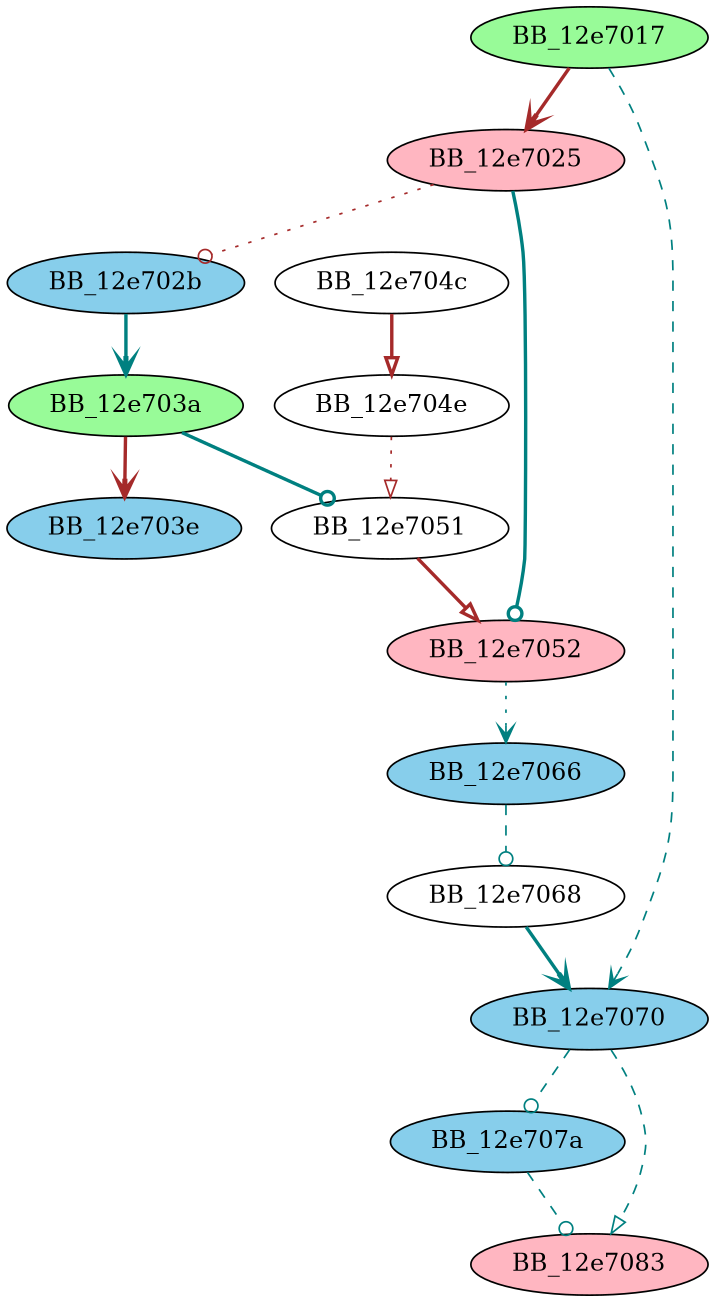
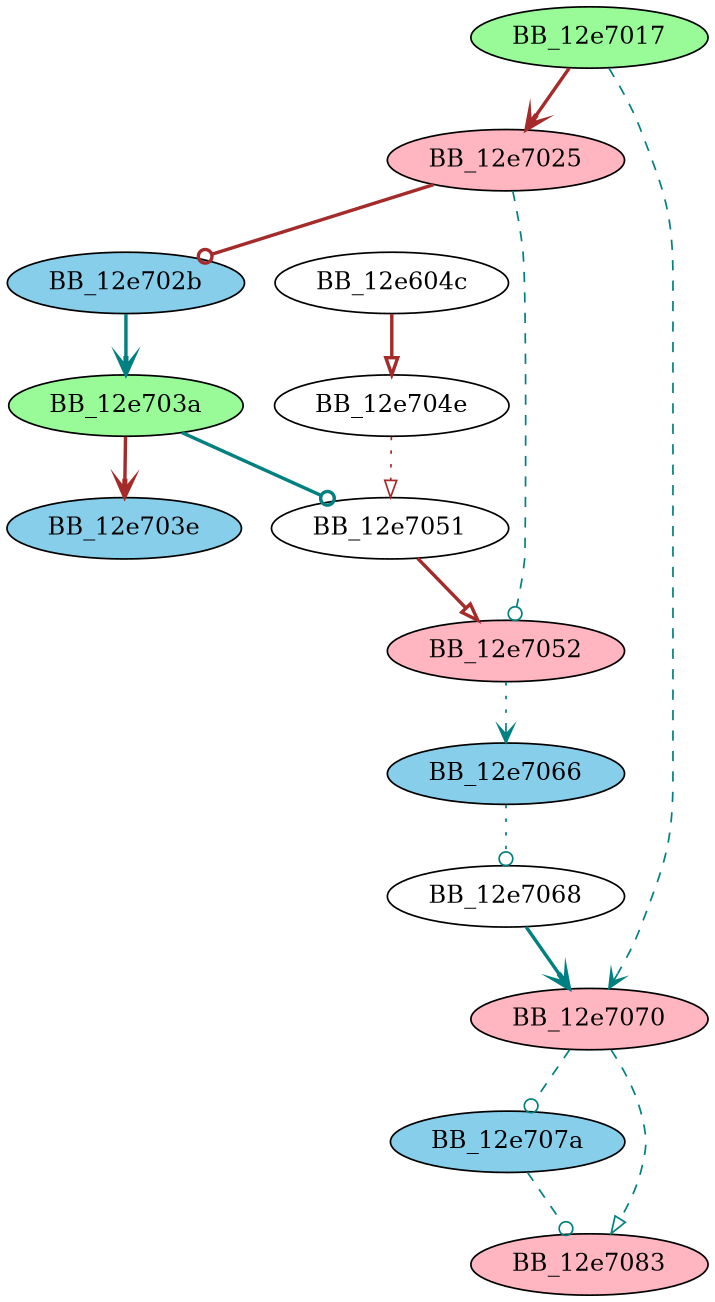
edge "BB_12e7025" -> "BB_12e702b": style dotted -> bold
node "BB_12e704c": label "BB_12e704c" -> "BB_12e604c"
edge "BB_12e7025" -> "BB_12e7052": style bold -> dashed
edge "BB_12e7066" -> "BB_12e7068": style dashed -> dotted
node "BB_12e7070": fillcolor skyblue -> lightpink
